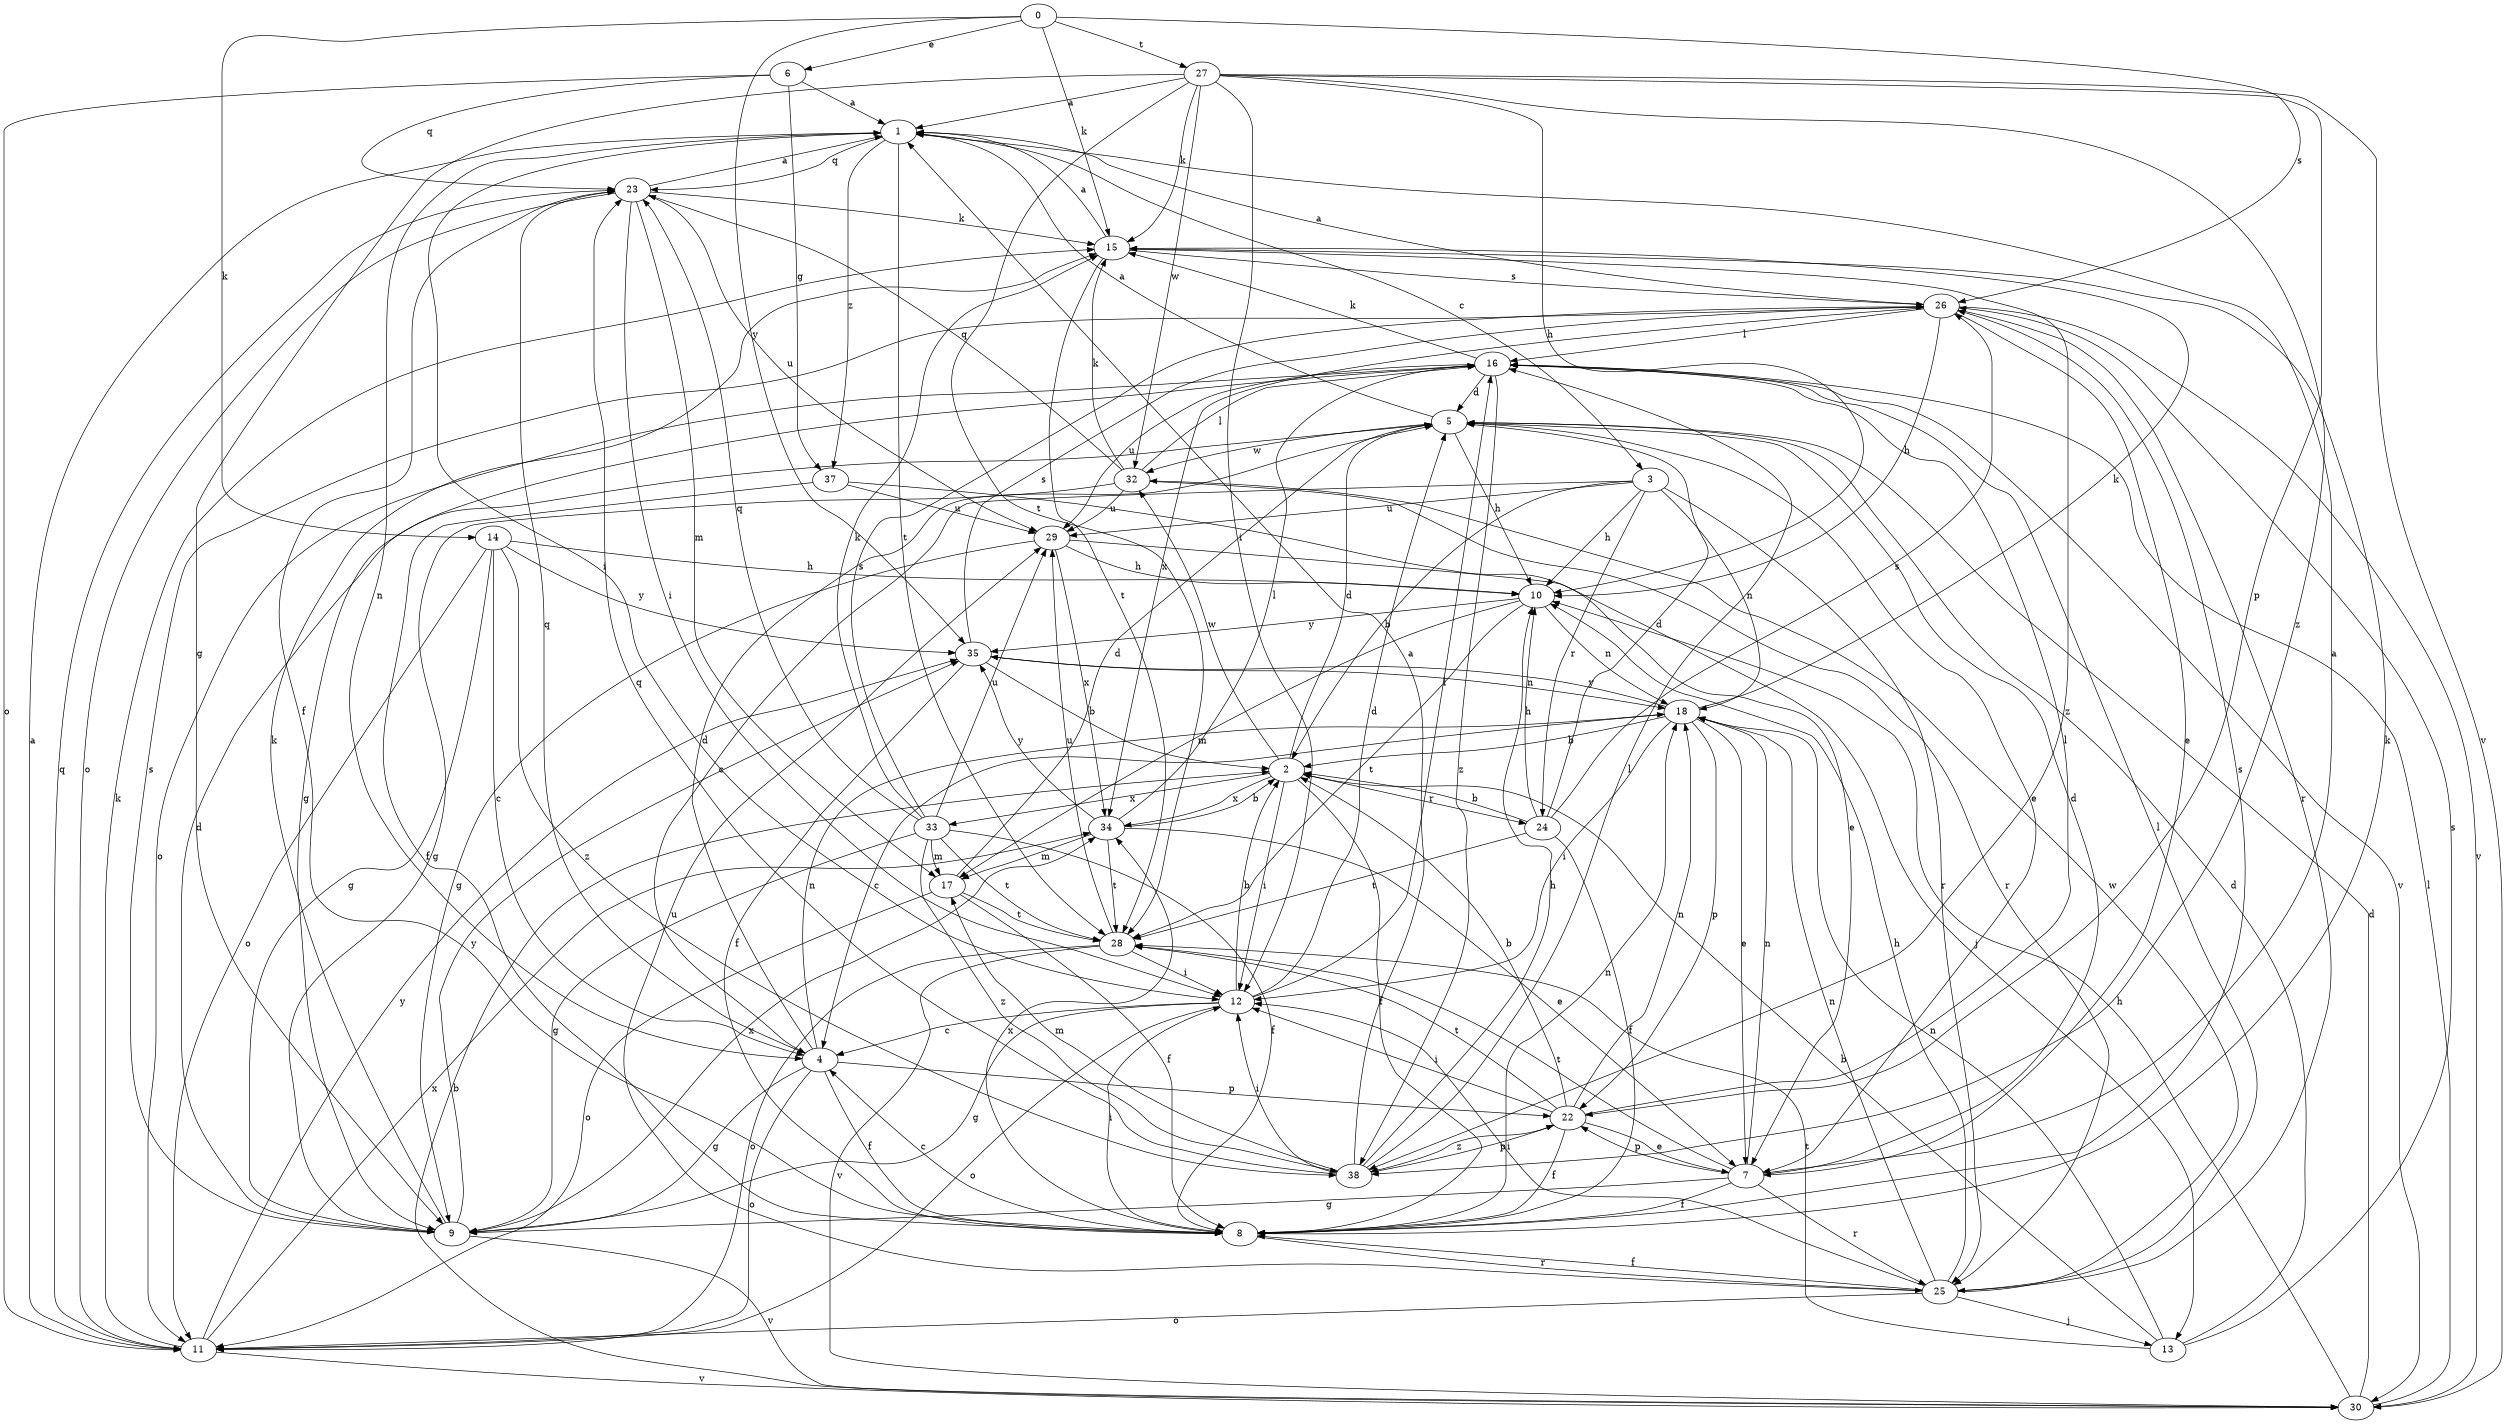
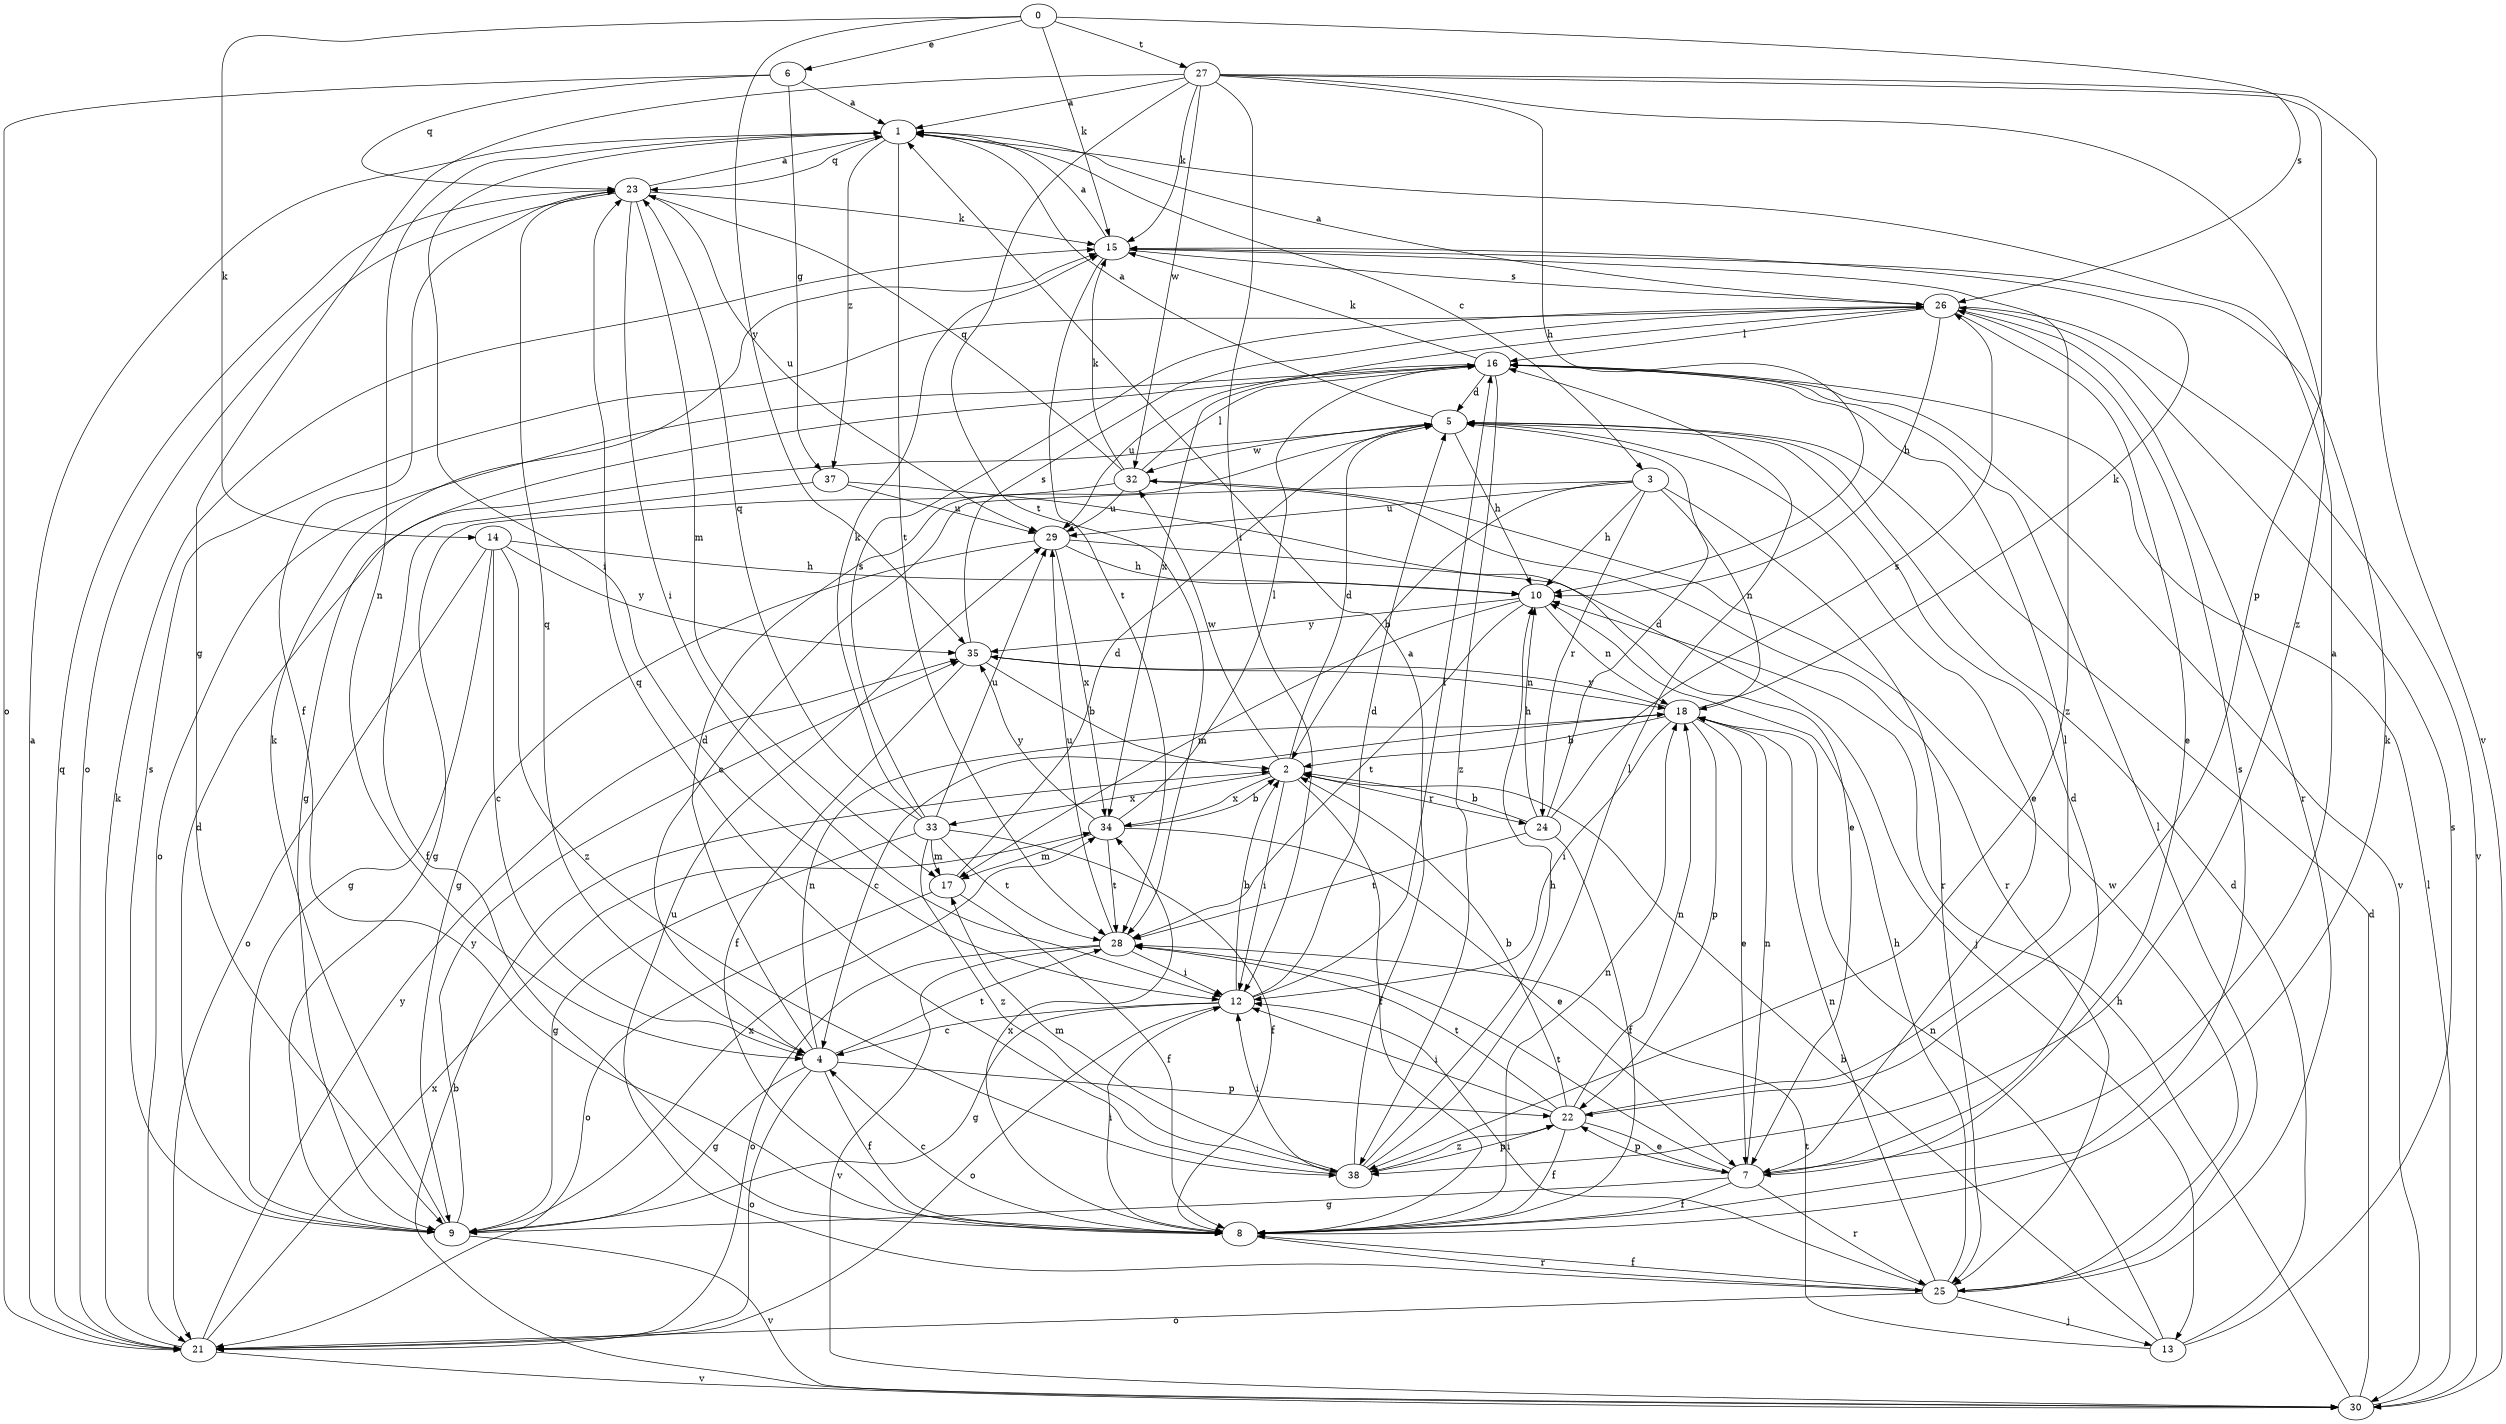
edge "17" -> "28": now "4" -> "28"
node "11": label "11" -> "21"
